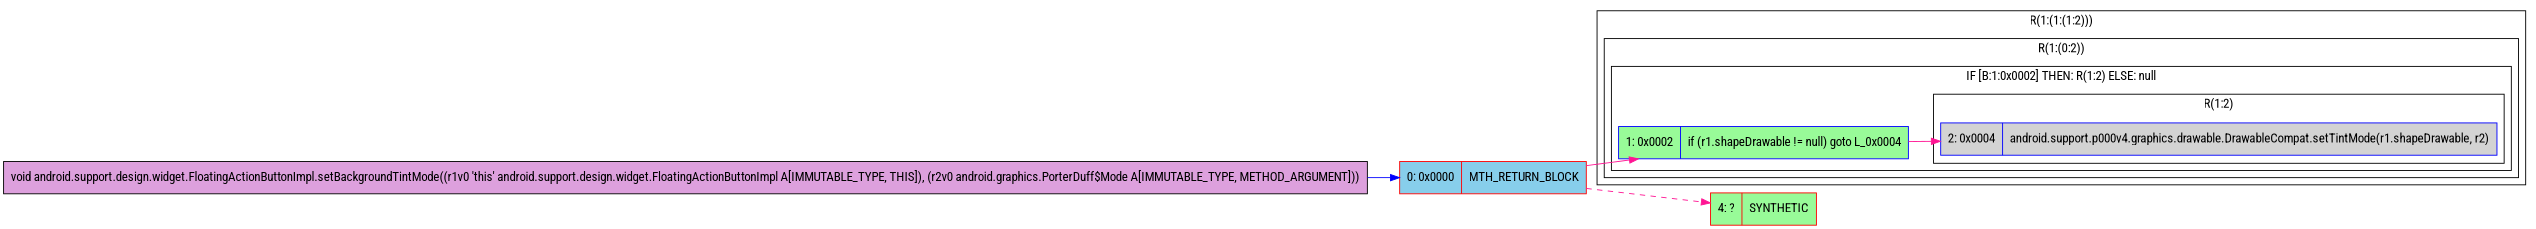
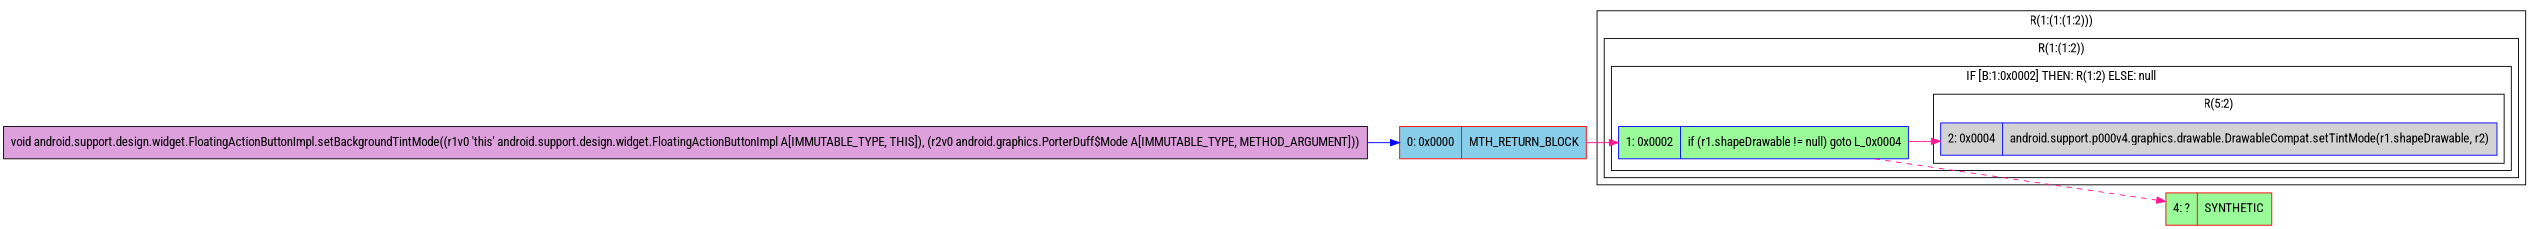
cluster "R(1:(0:2))": label "R(1:(0:2))" -> "R(1:(1:2))"
cluster "R(1:2)": label "R(1:2)" -> "R(5:2)"
edge "0: 0x0000" -> "4: ?": now "1: 0x0002" -> "4: ?"
